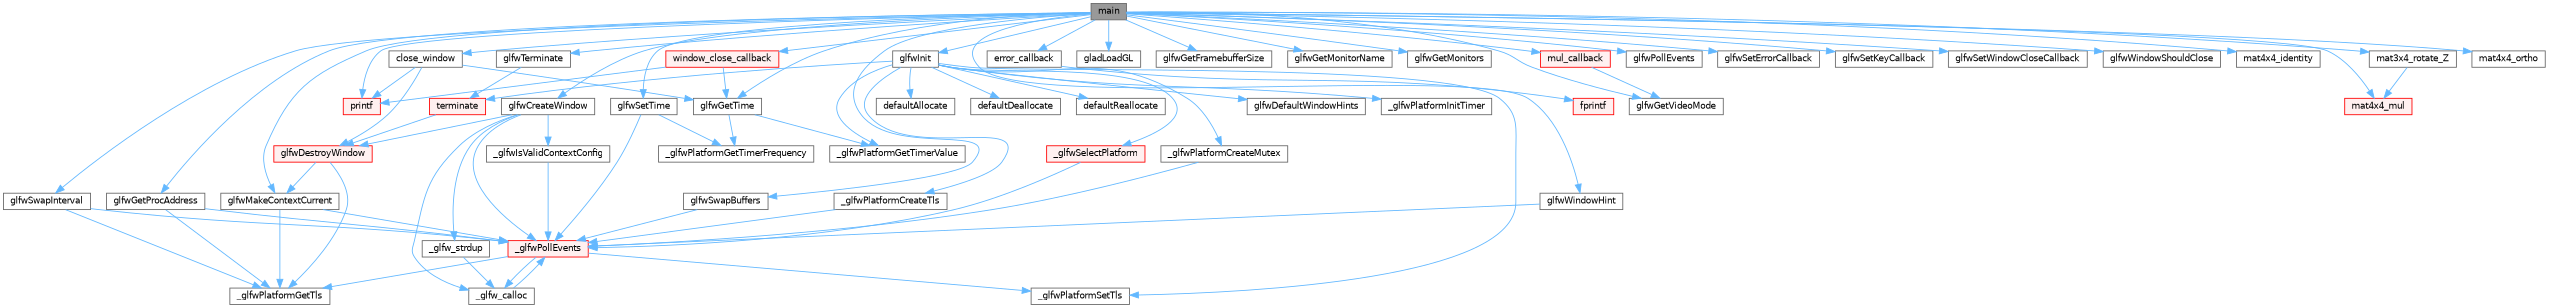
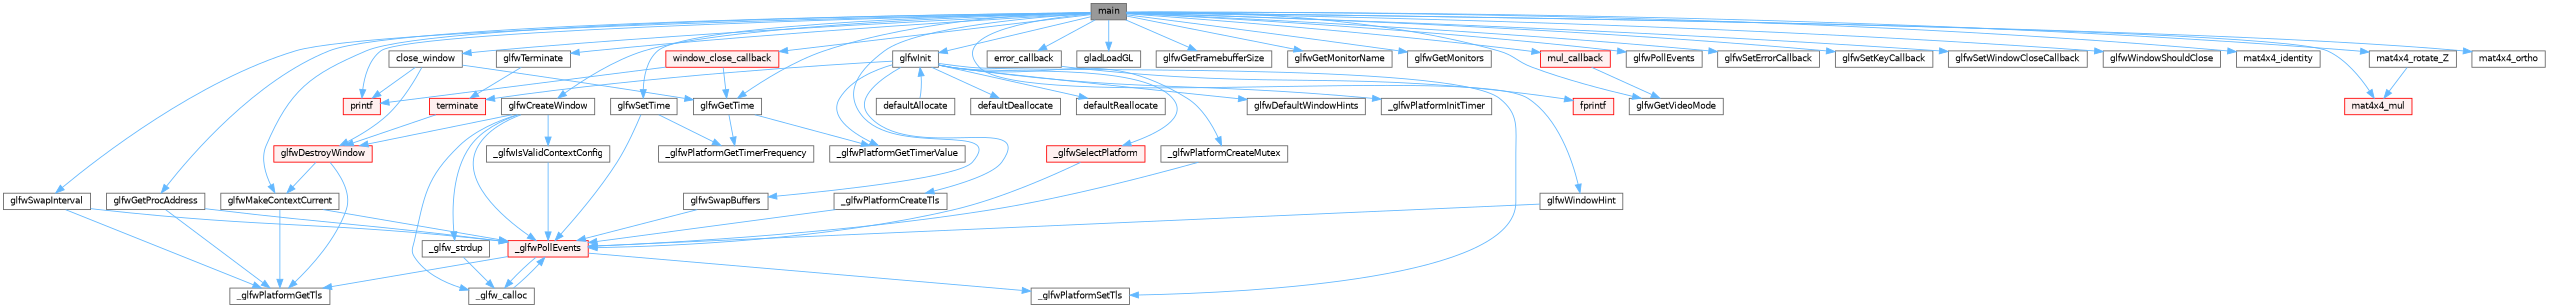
node "mat3x4_rotate_Z": label "mat3x4_rotate_Z" -> "mat4x4_rotate_Z"
edge "glfwInit" -> "defaultAllocate": reversed
